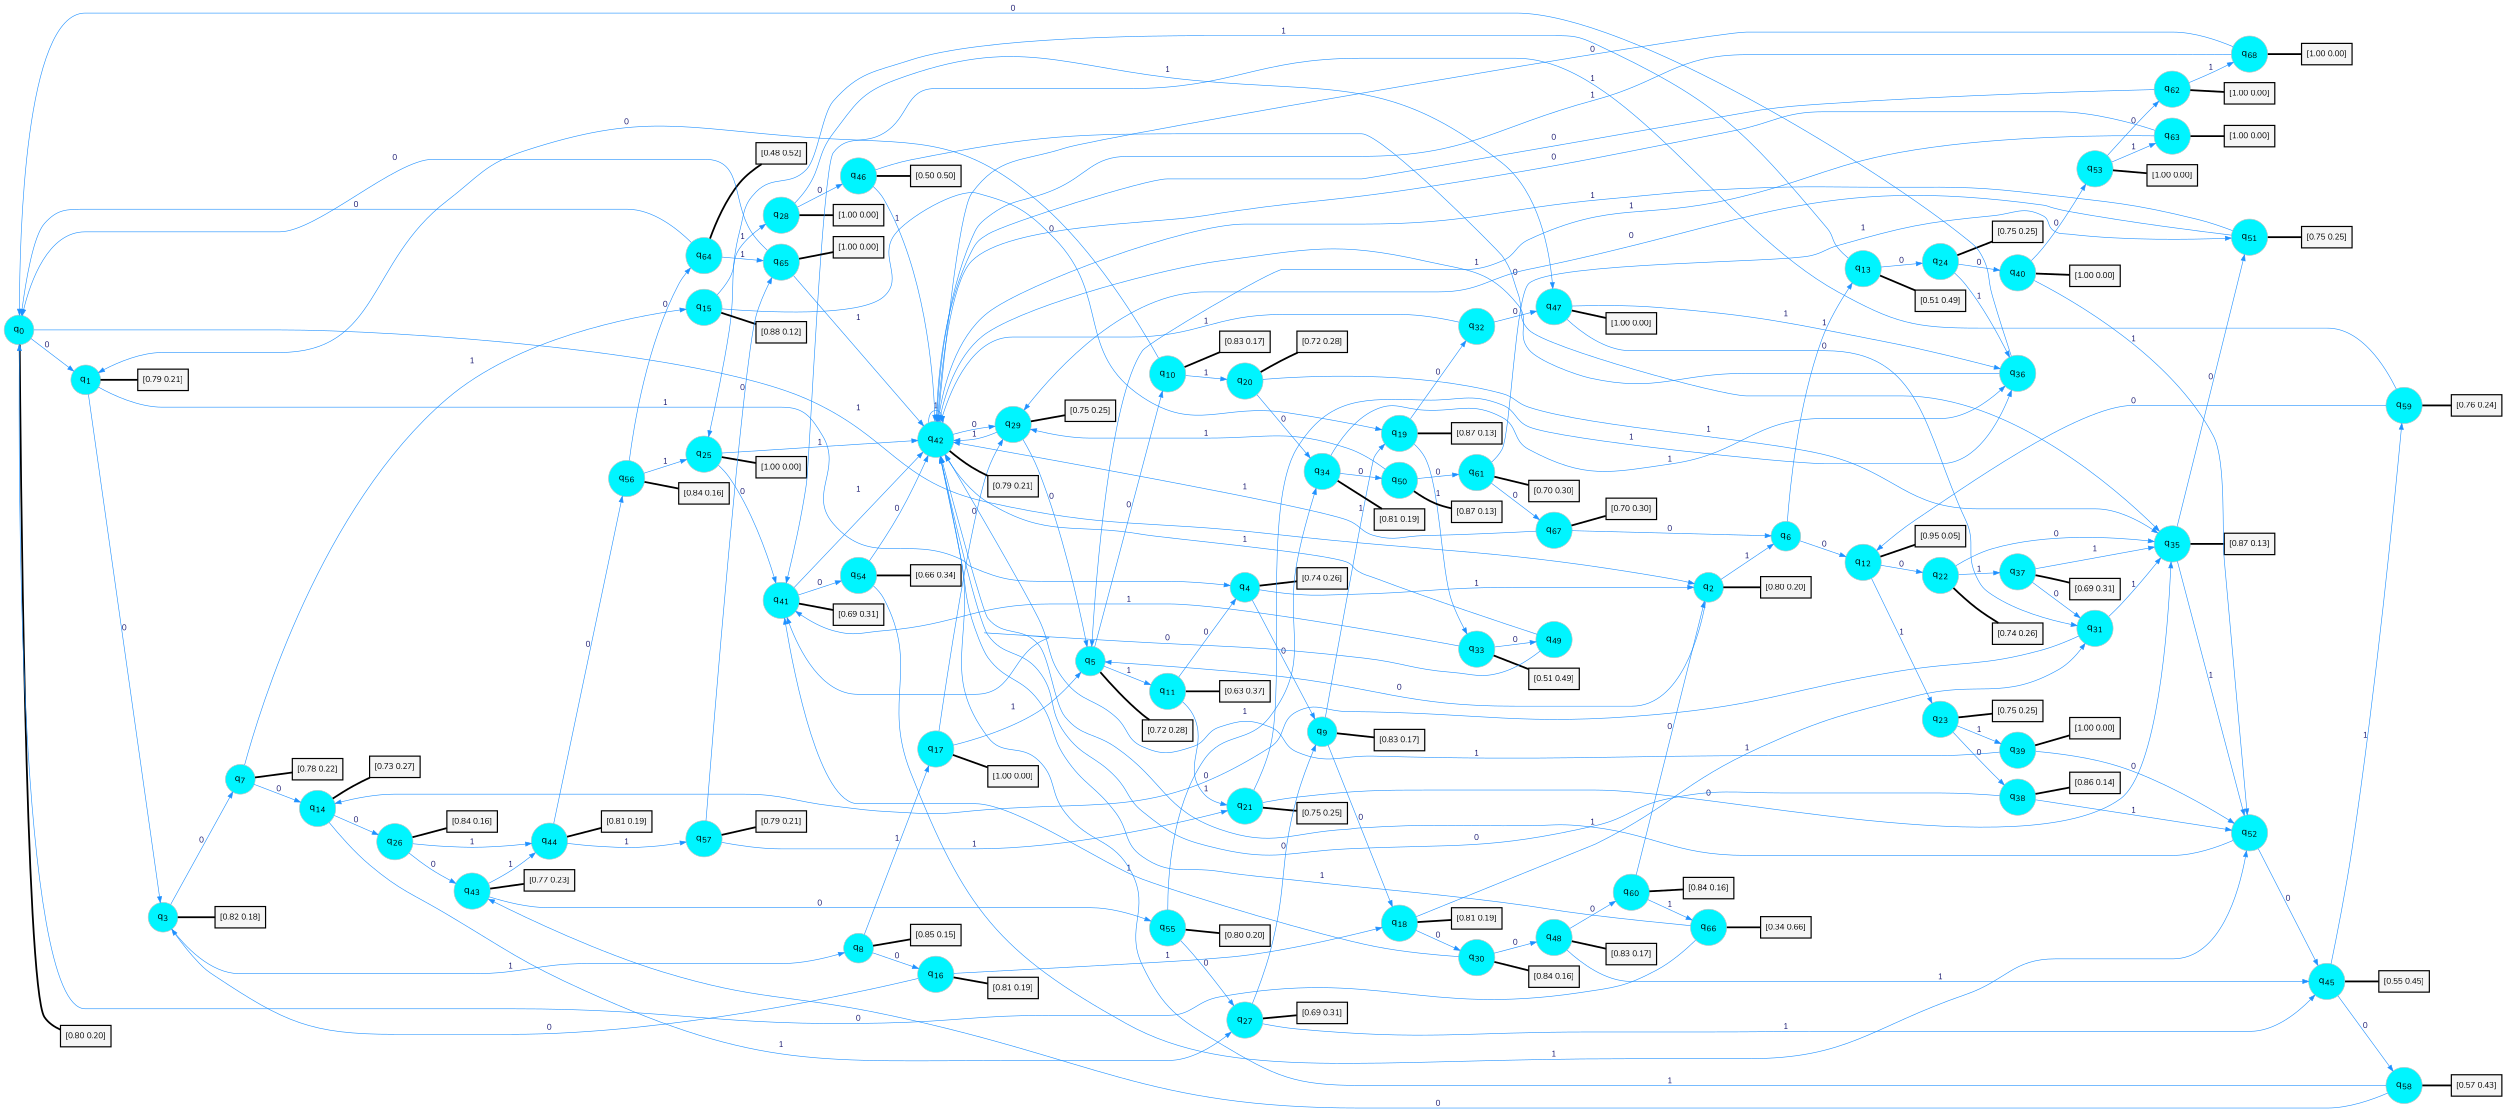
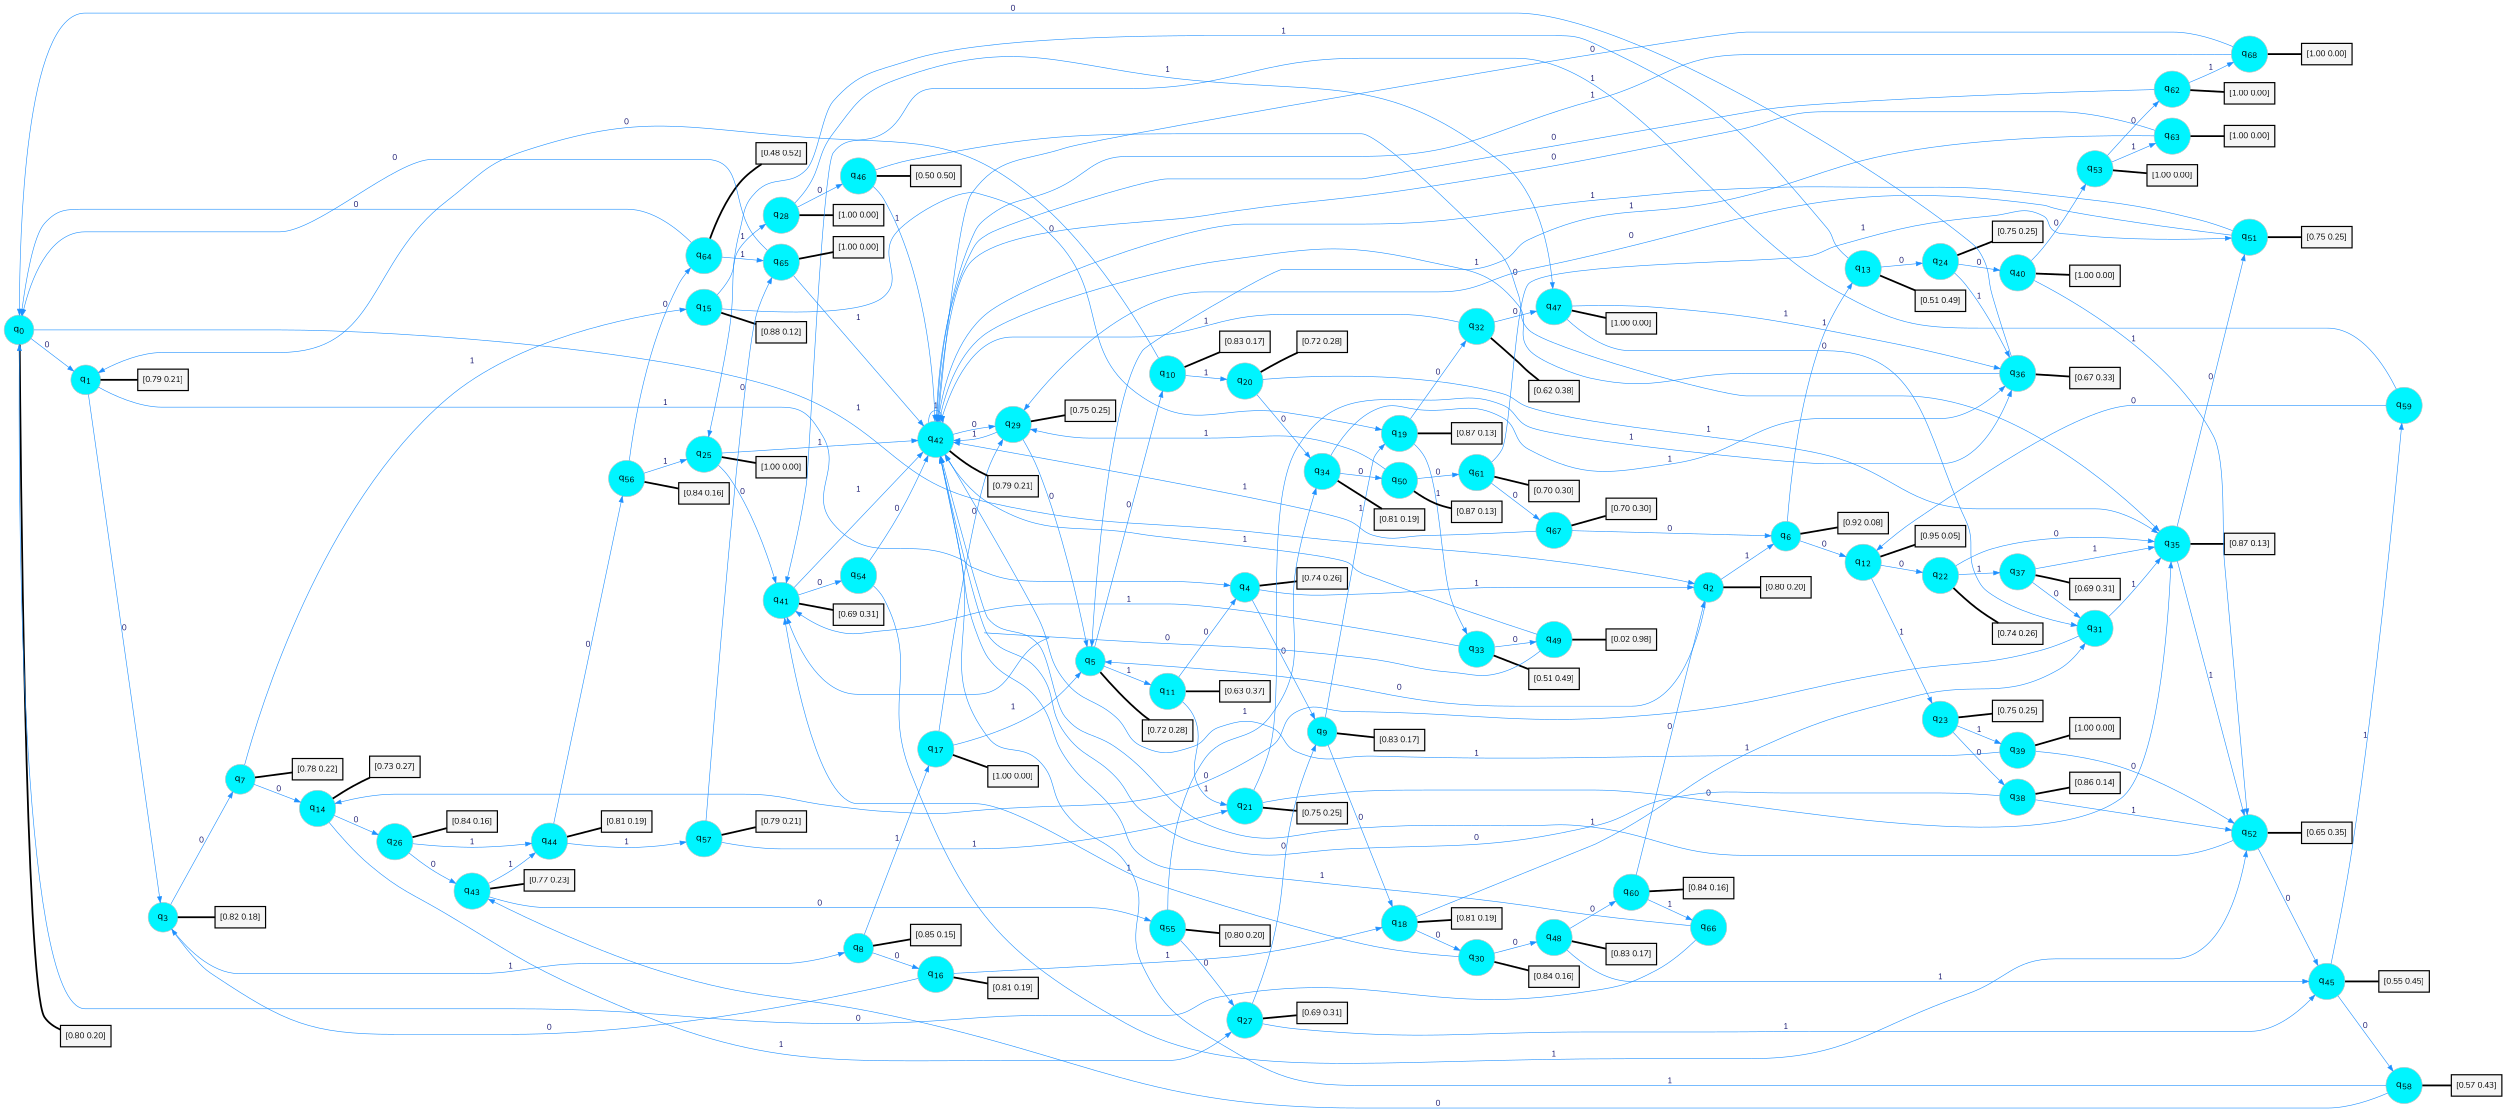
node "[0.67 0.33]": added
node "[0.62 0.38]": added
node "[0.76 0.24]": removed
node "[0.92 0.08]": added
node "[0.66 0.34]": removed
node "[0.02 0.98]": added
node "[0.65 0.35]": added
node "[0.34 0.66]": removed
